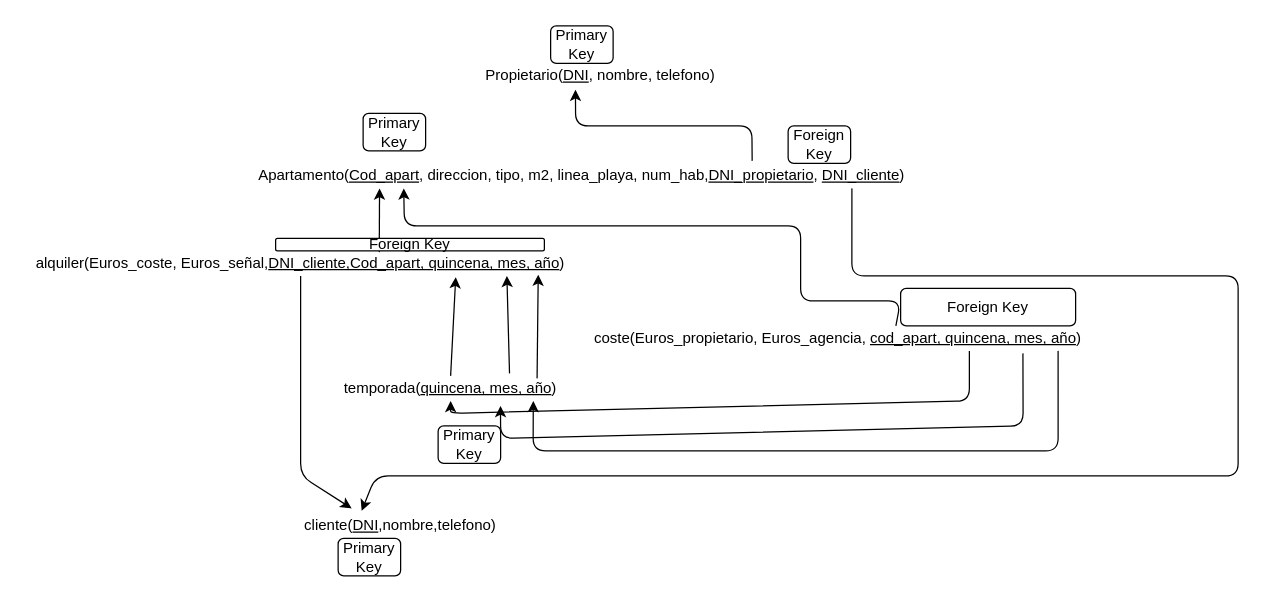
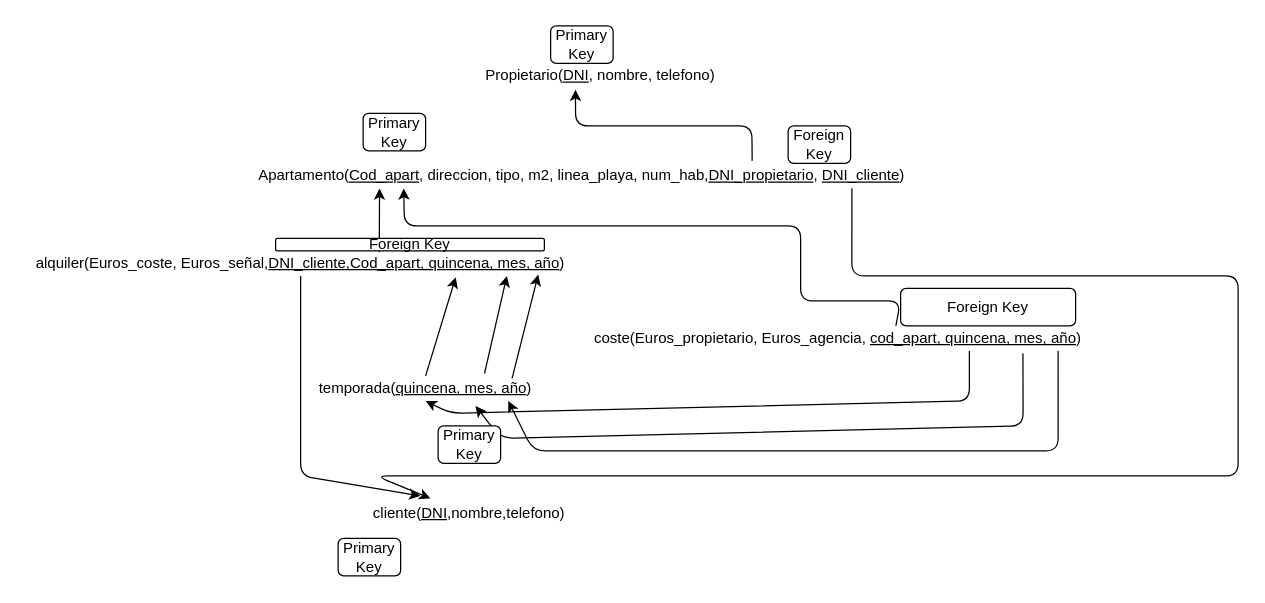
node "temporada(quincena, mes, año)": moved (451, 388) -> (426, 388)
node "cliente(DNI,nombre,telefono)": moved (401, 526) -> (469, 513)
